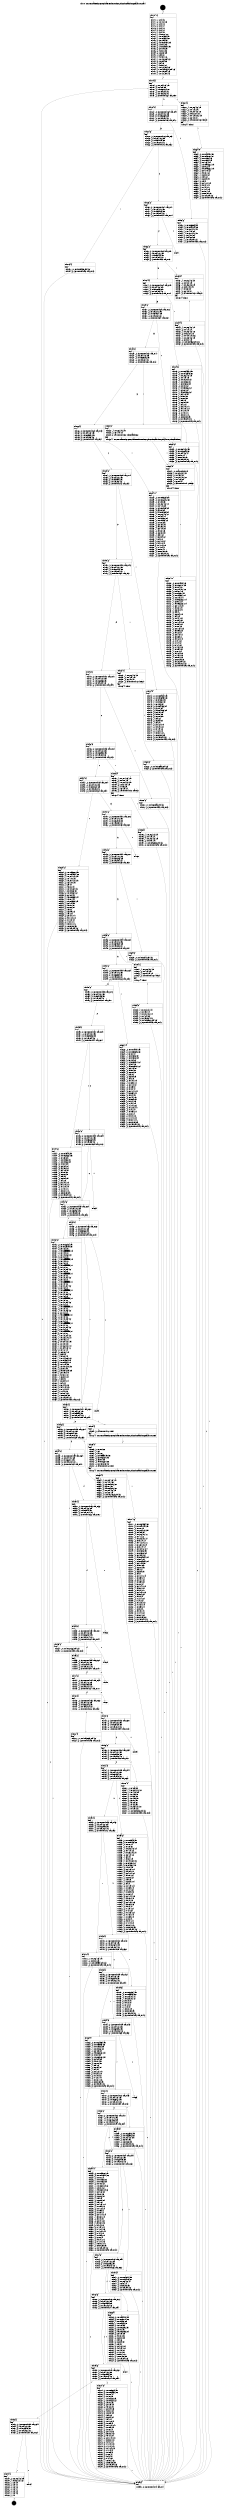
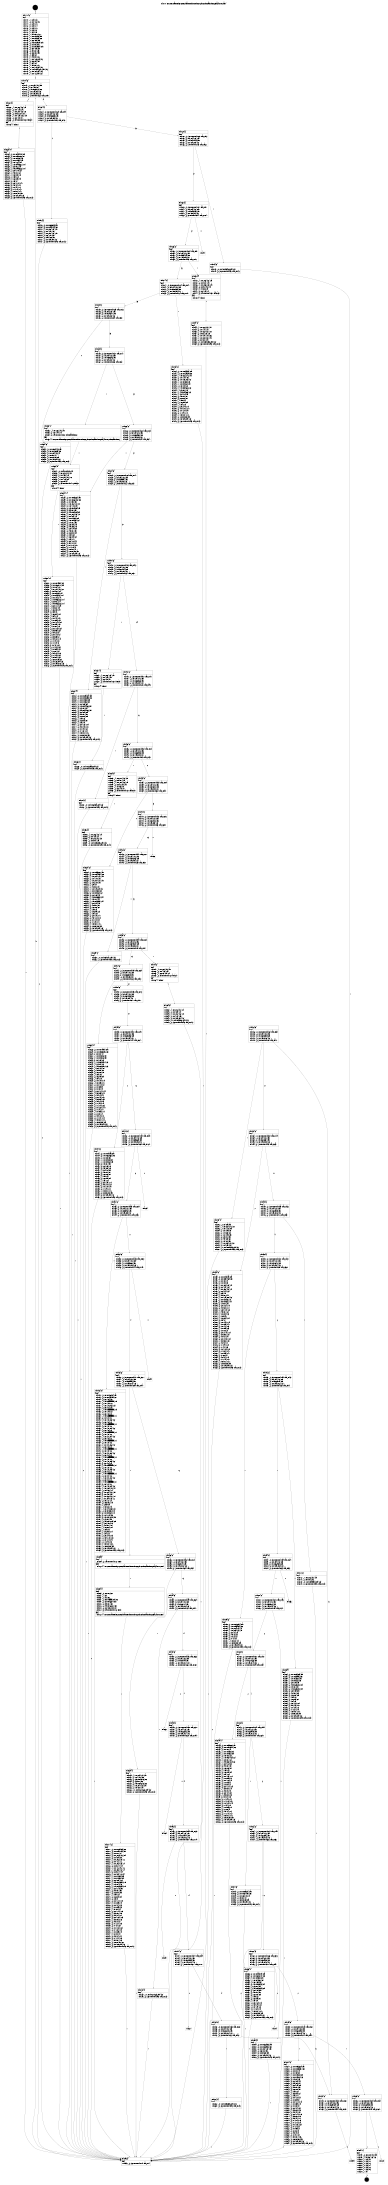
edge "0x401b4c [28]" -> "0x401b68 [28]": reversed
